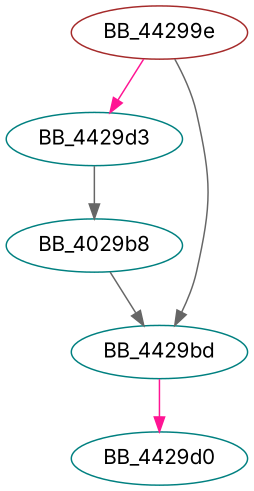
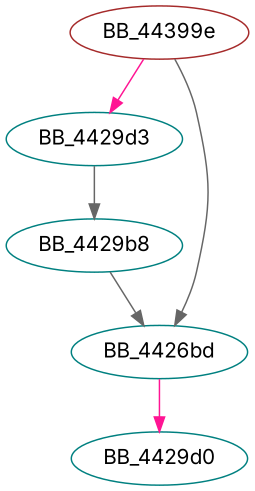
node "BB_44299e": label "BB_44299e" -> "BB_44399e"
node "BB_4029b8": label "BB_4029b8" -> "BB_4429b8"
node "BB_4429bd": label "BB_4429bd" -> "BB_4426bd"
